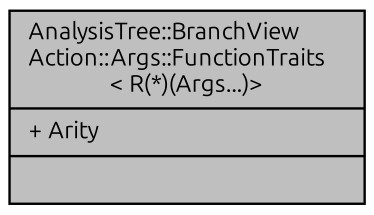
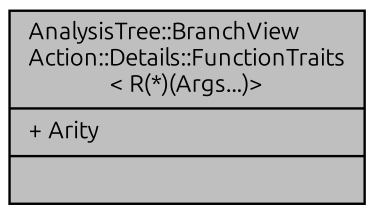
node "AnalysisTree::BranchView": text "Action::Args::FunctionTraits" -> "Action::Details::FunctionTraits"
